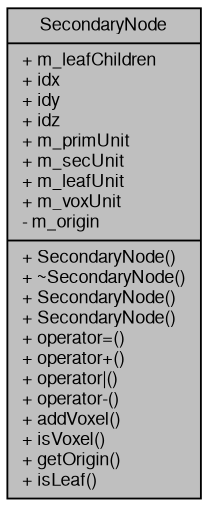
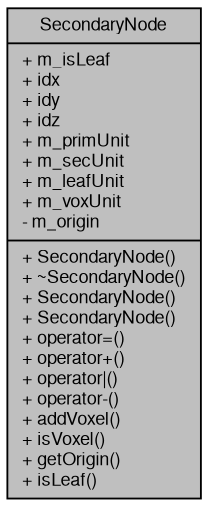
node "SecondaryNode": text "+ m_leafChildren" -> "+ m_isLeaf"
